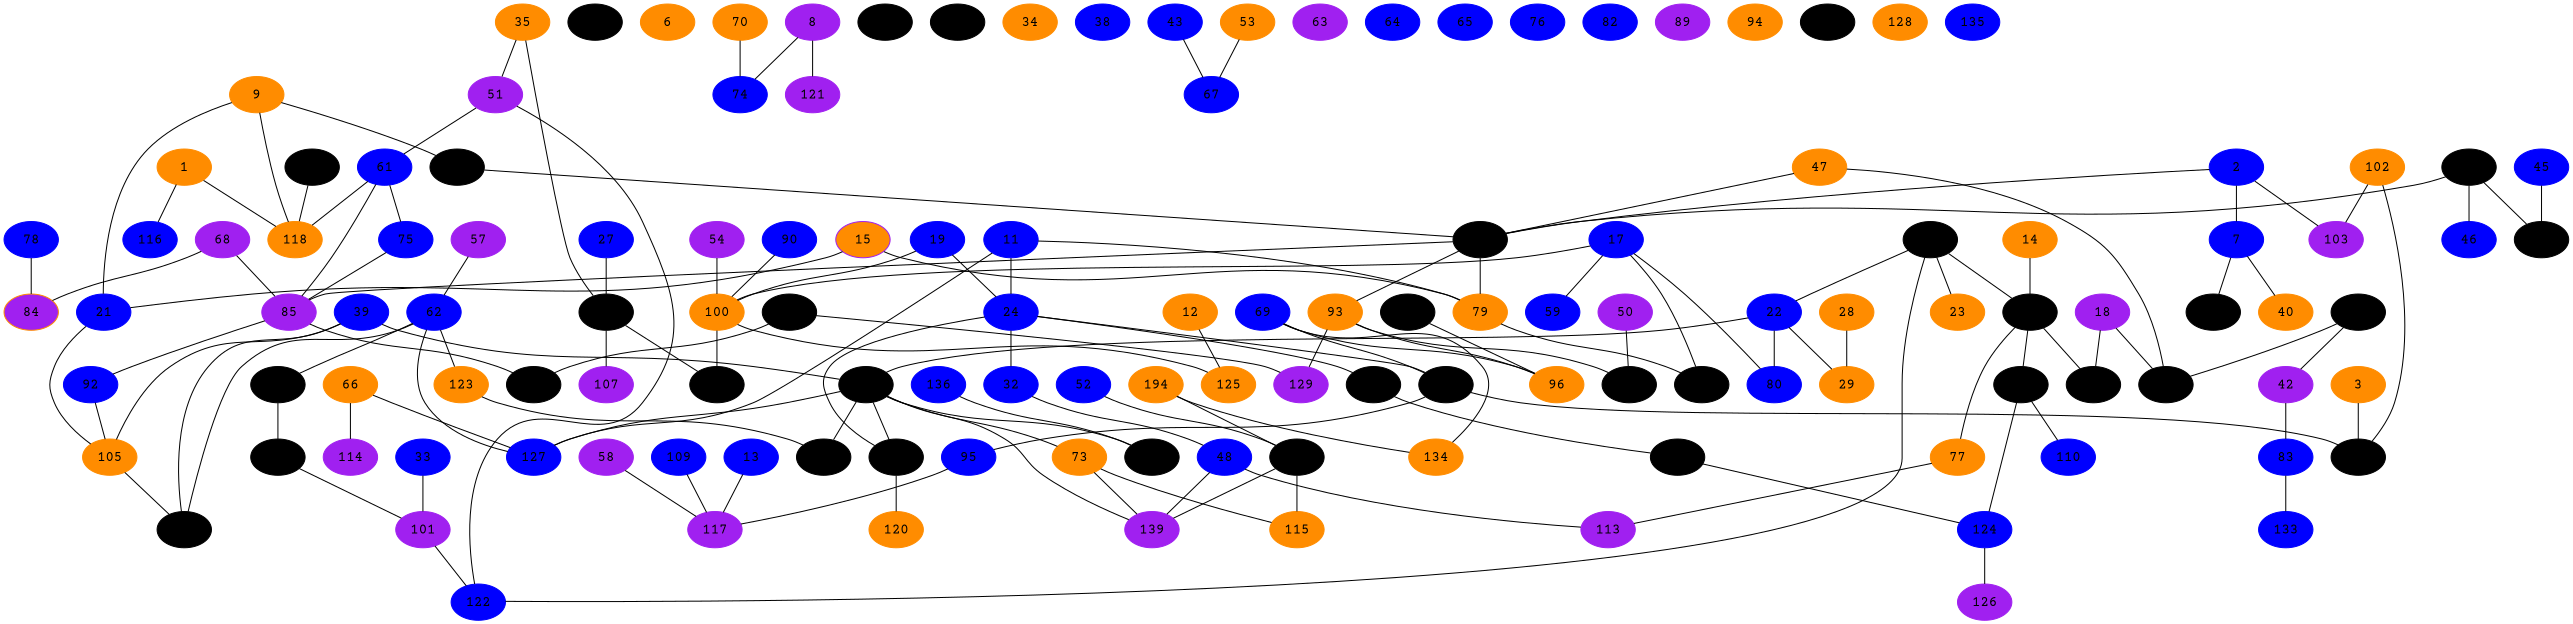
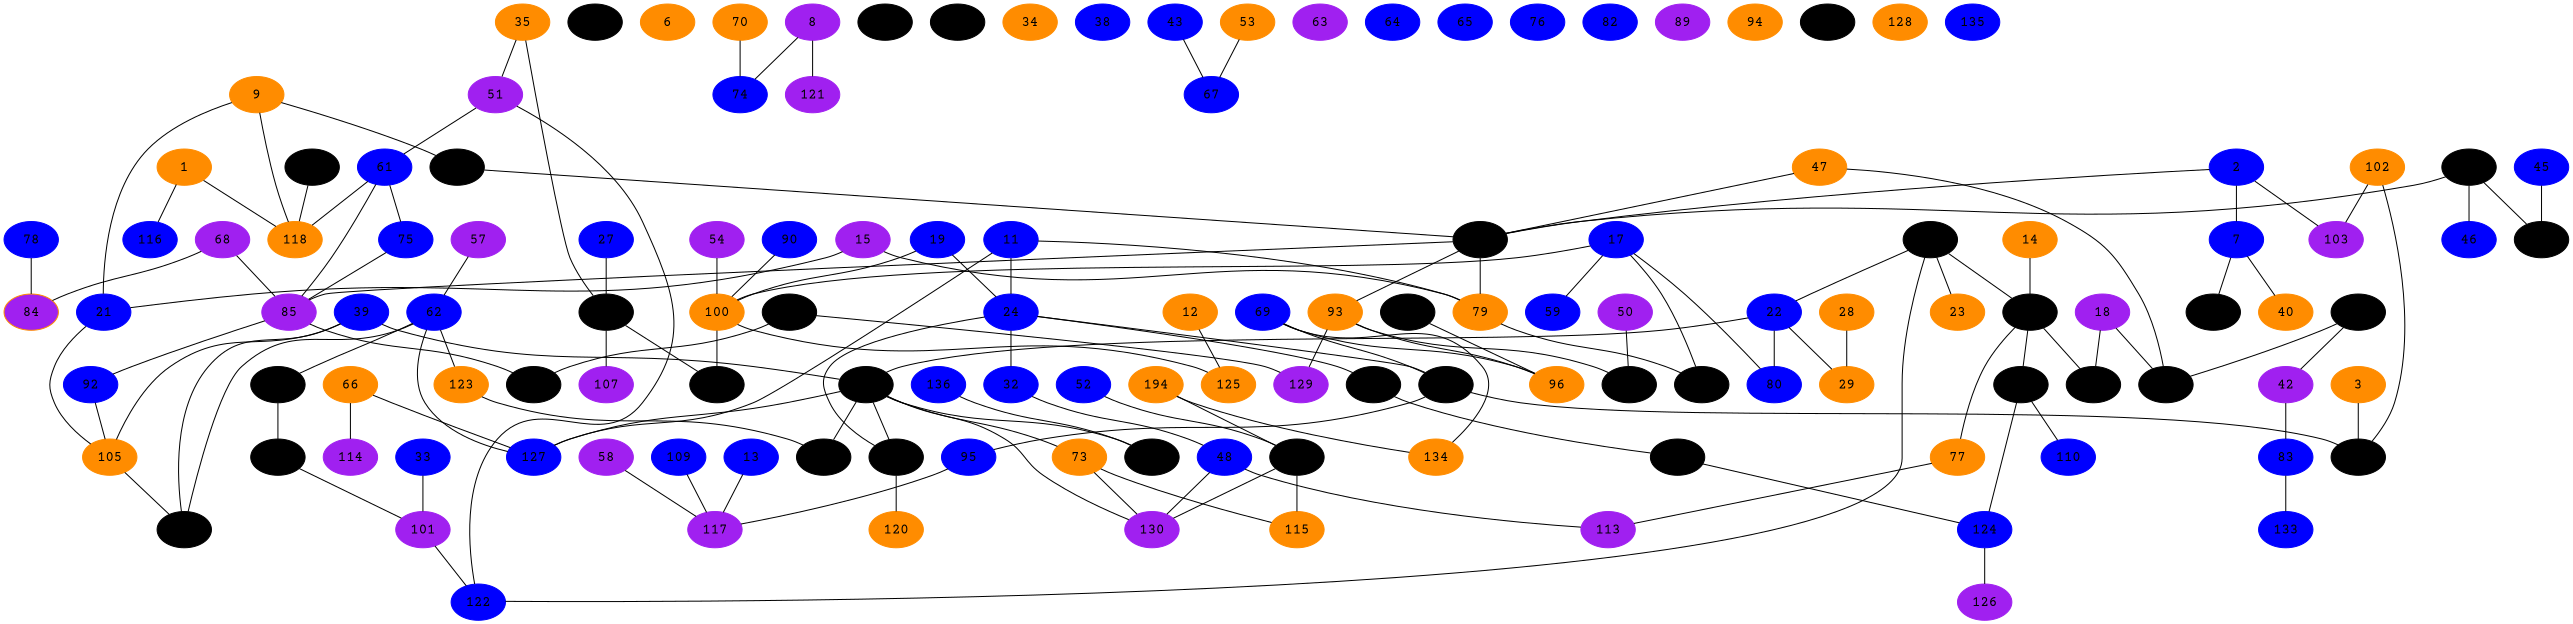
node "15": fillcolor darkorange -> purple
node "139": label "139" -> "130"
